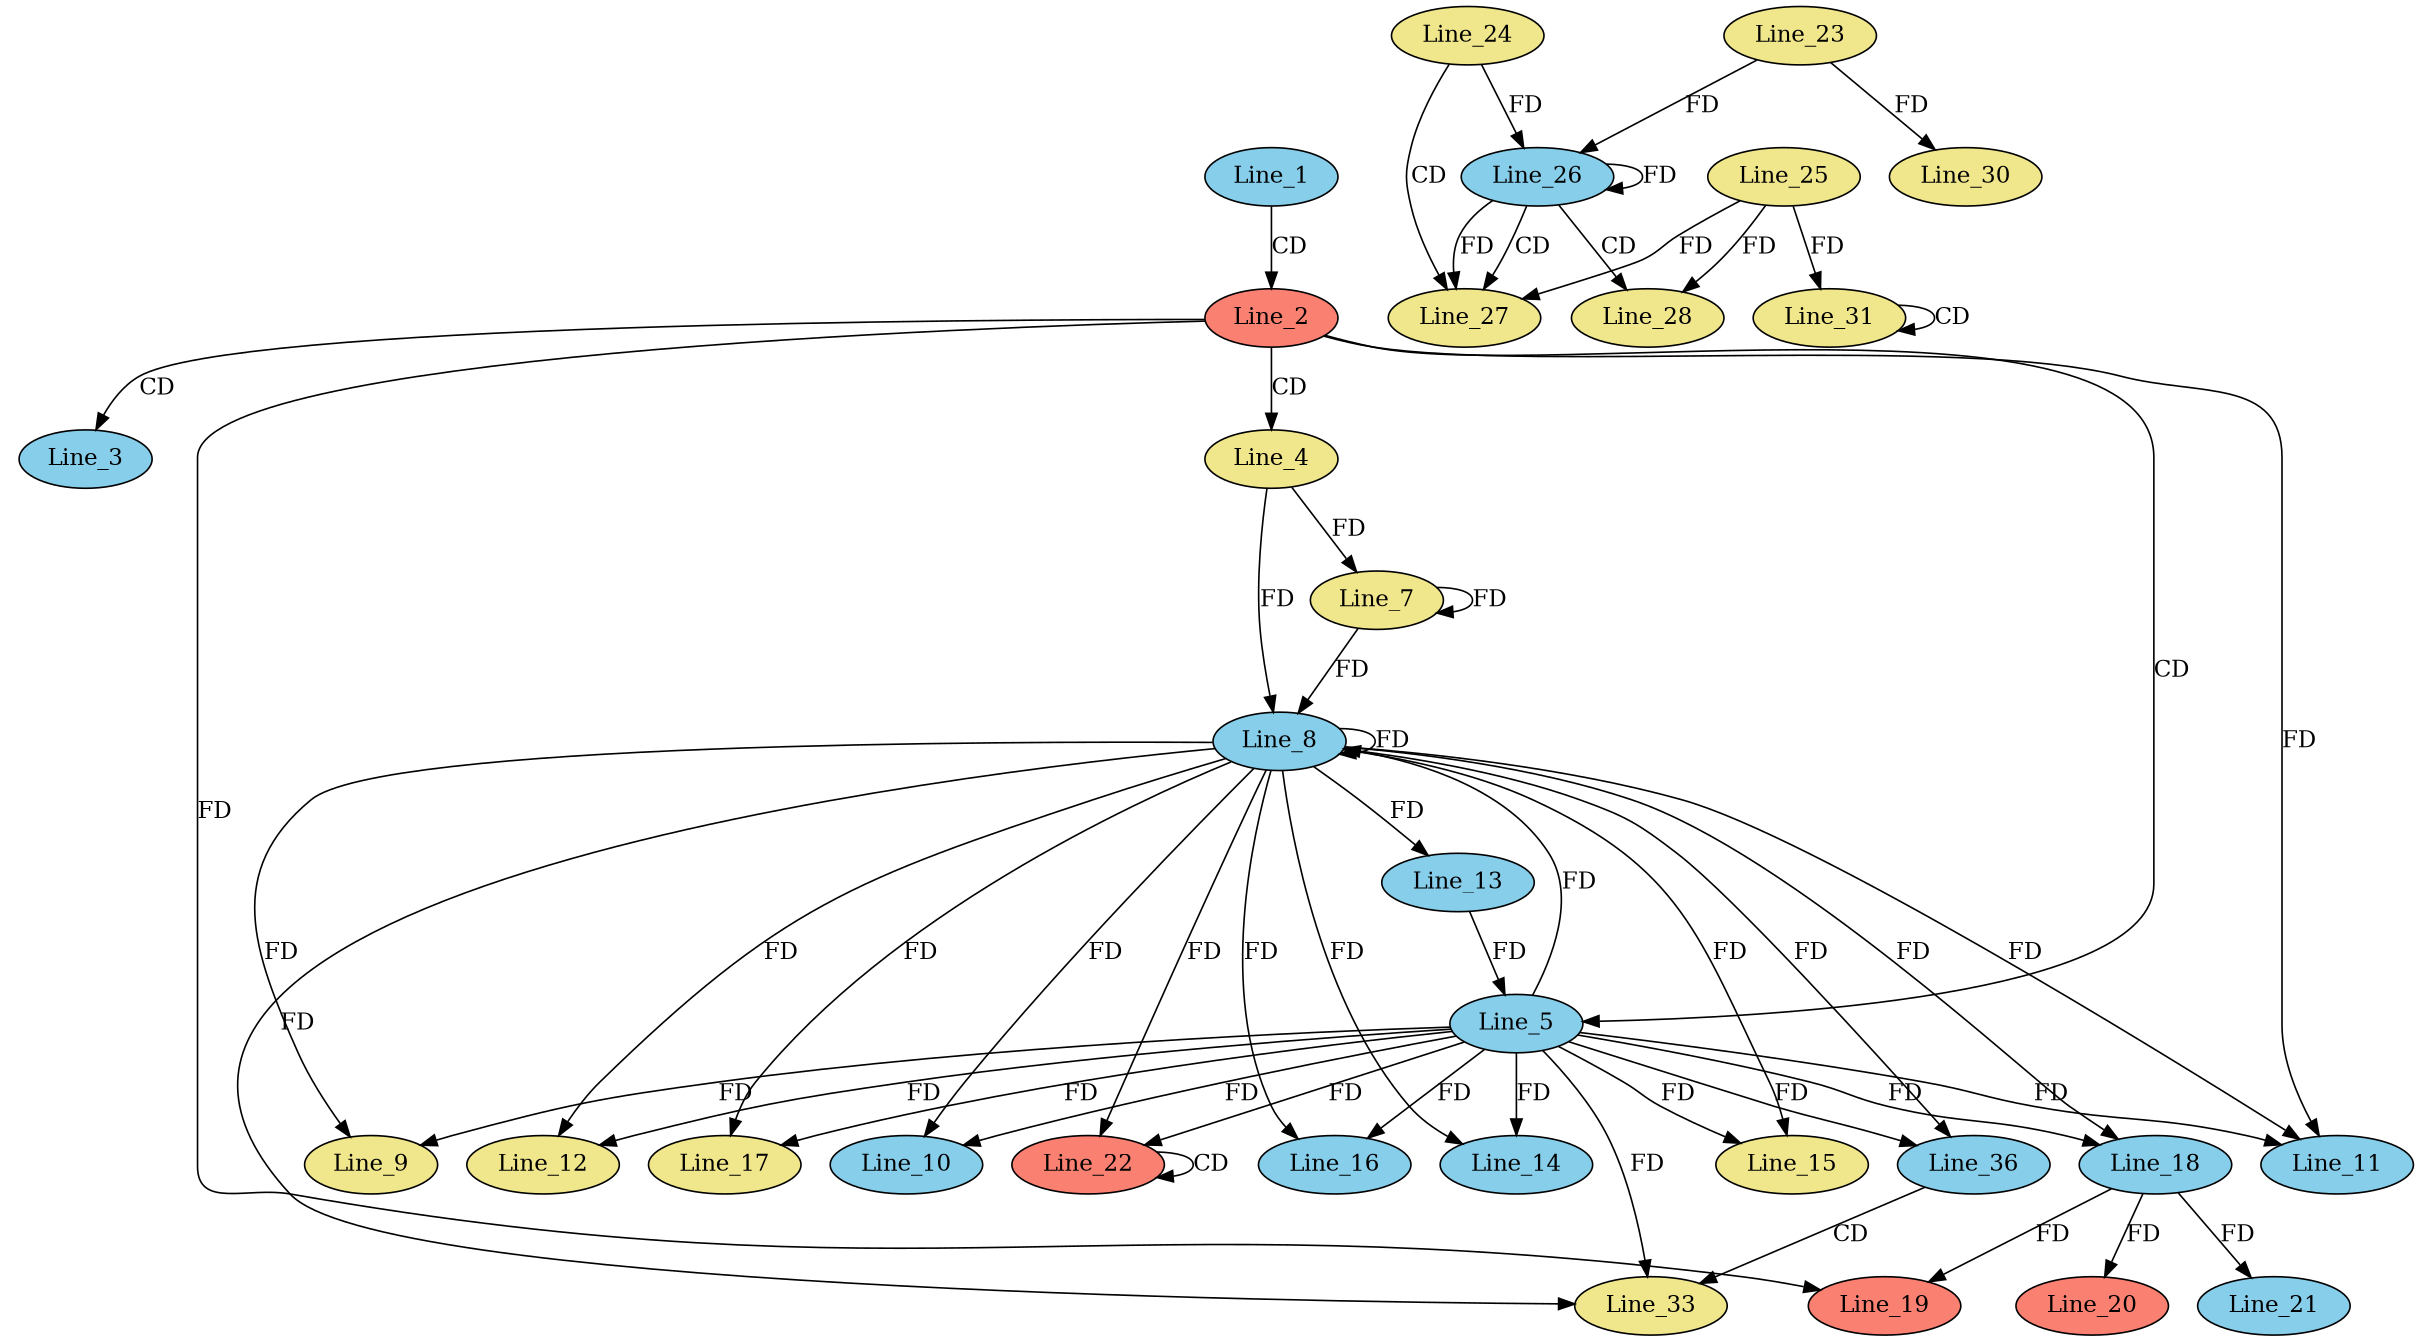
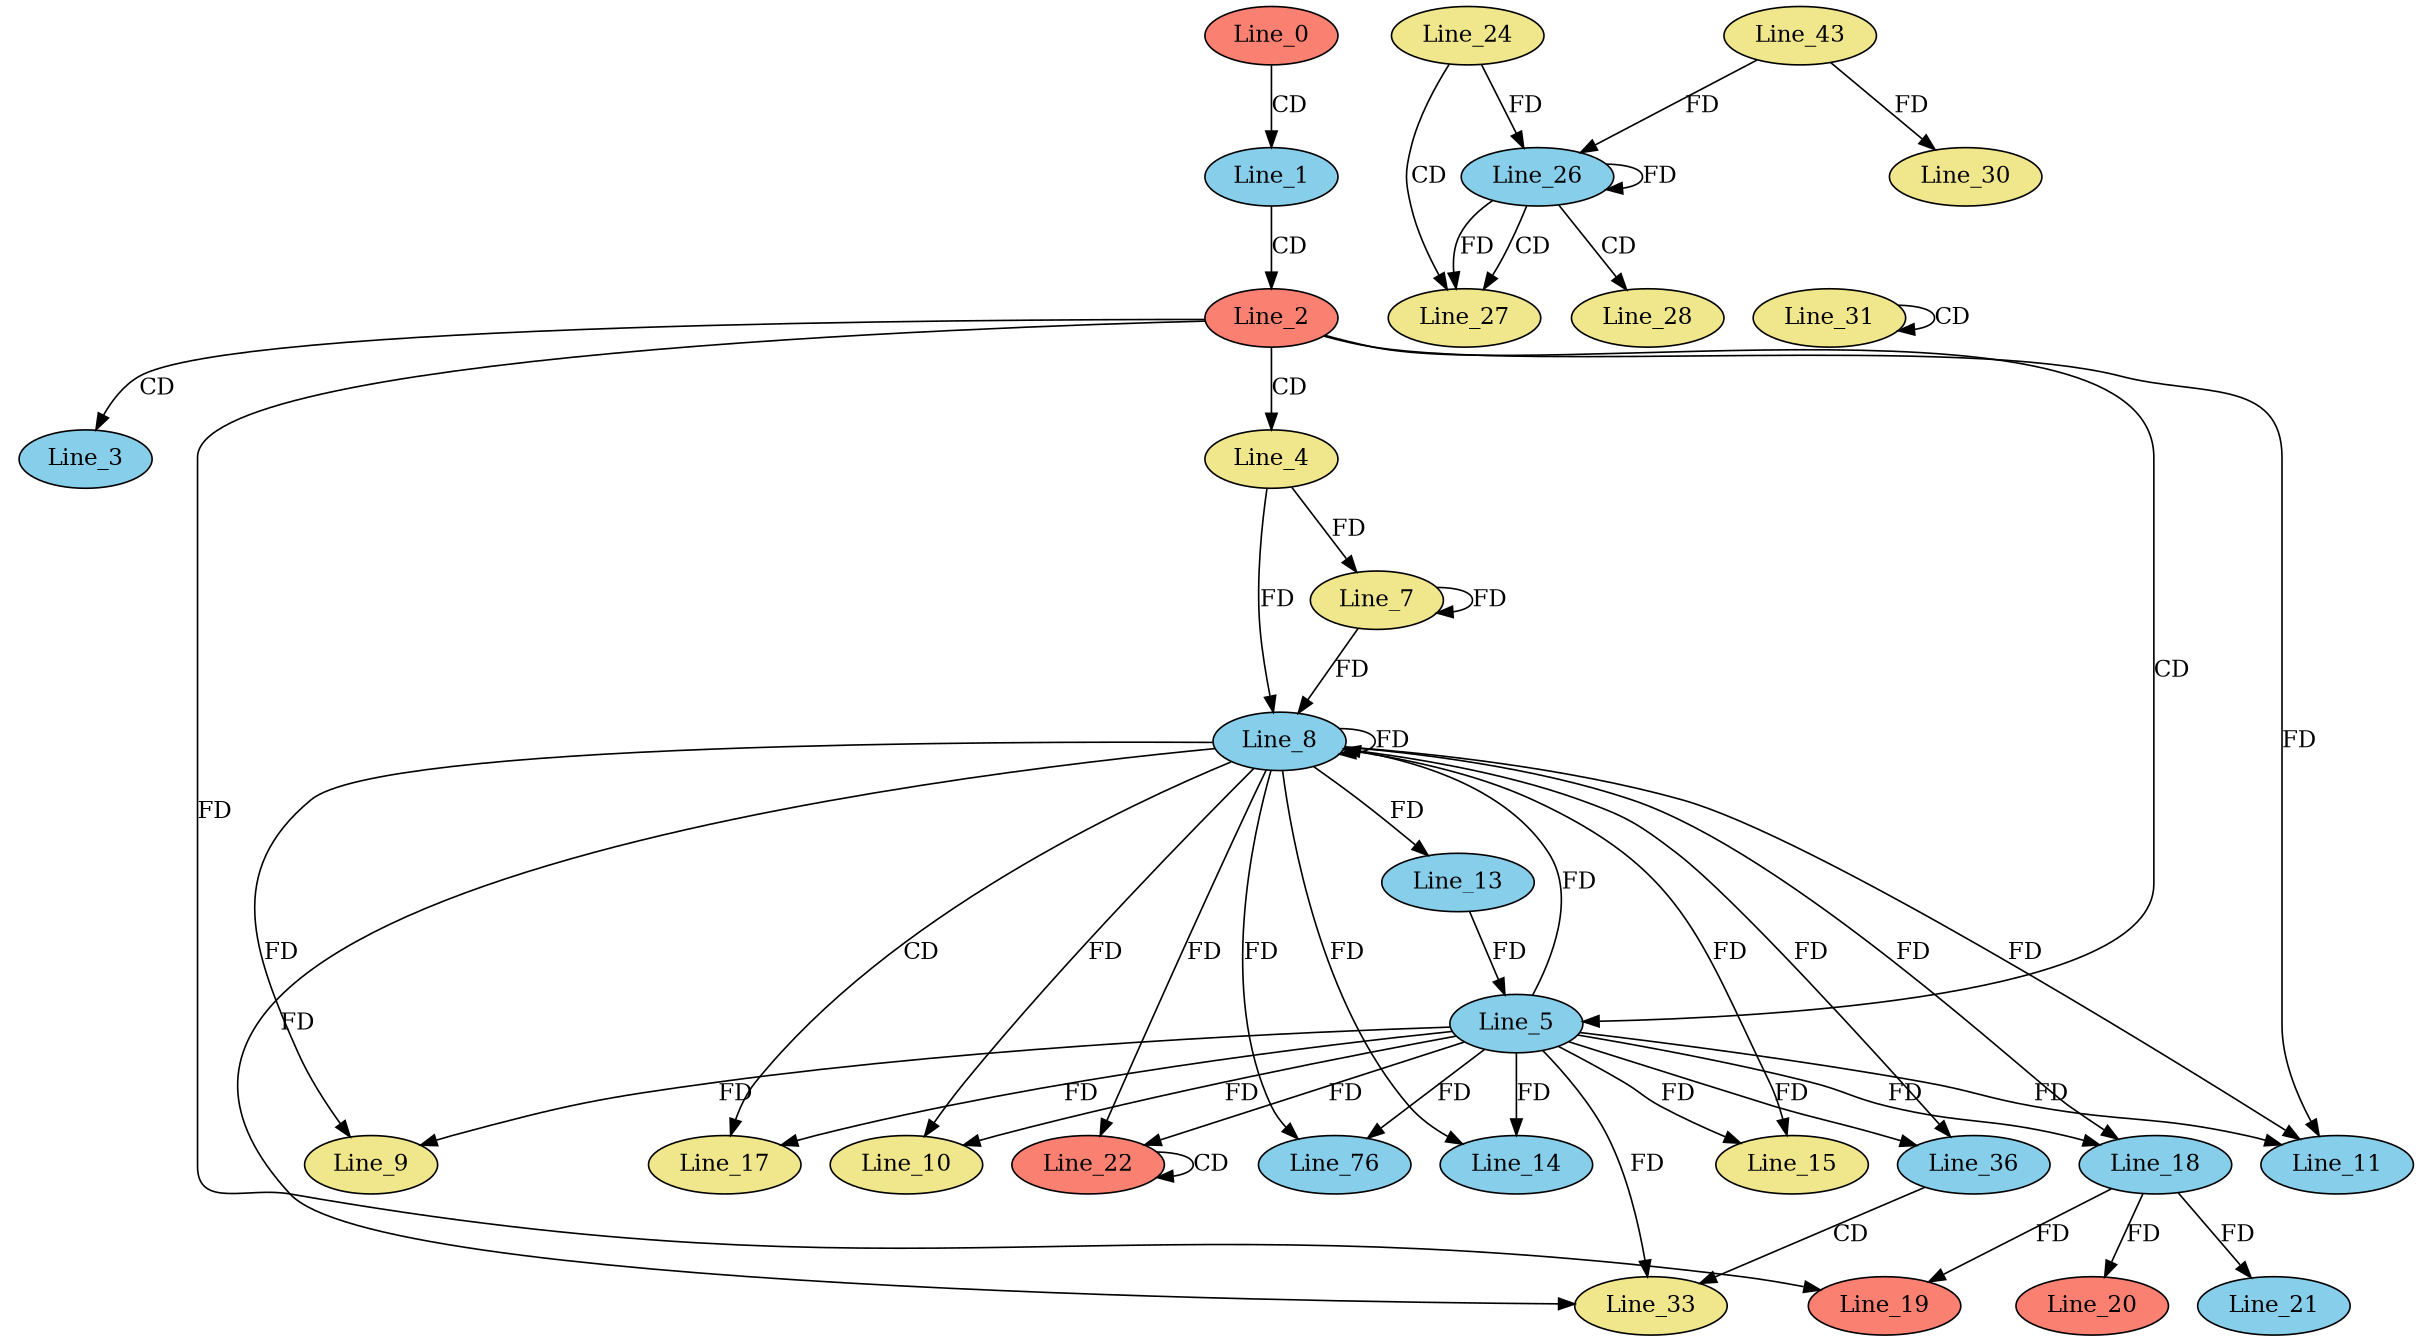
node "Line_0": added
node "Line_23": label "Line_23" -> "Line_43"
node "Line_25": removed
edge "Line_8" -> "Line_17": label "FD" -> "CD"
node "Line_12": removed
node "Line_10": fillcolor skyblue -> khaki
node "Line_16": label "Line_16" -> "Line_76"
